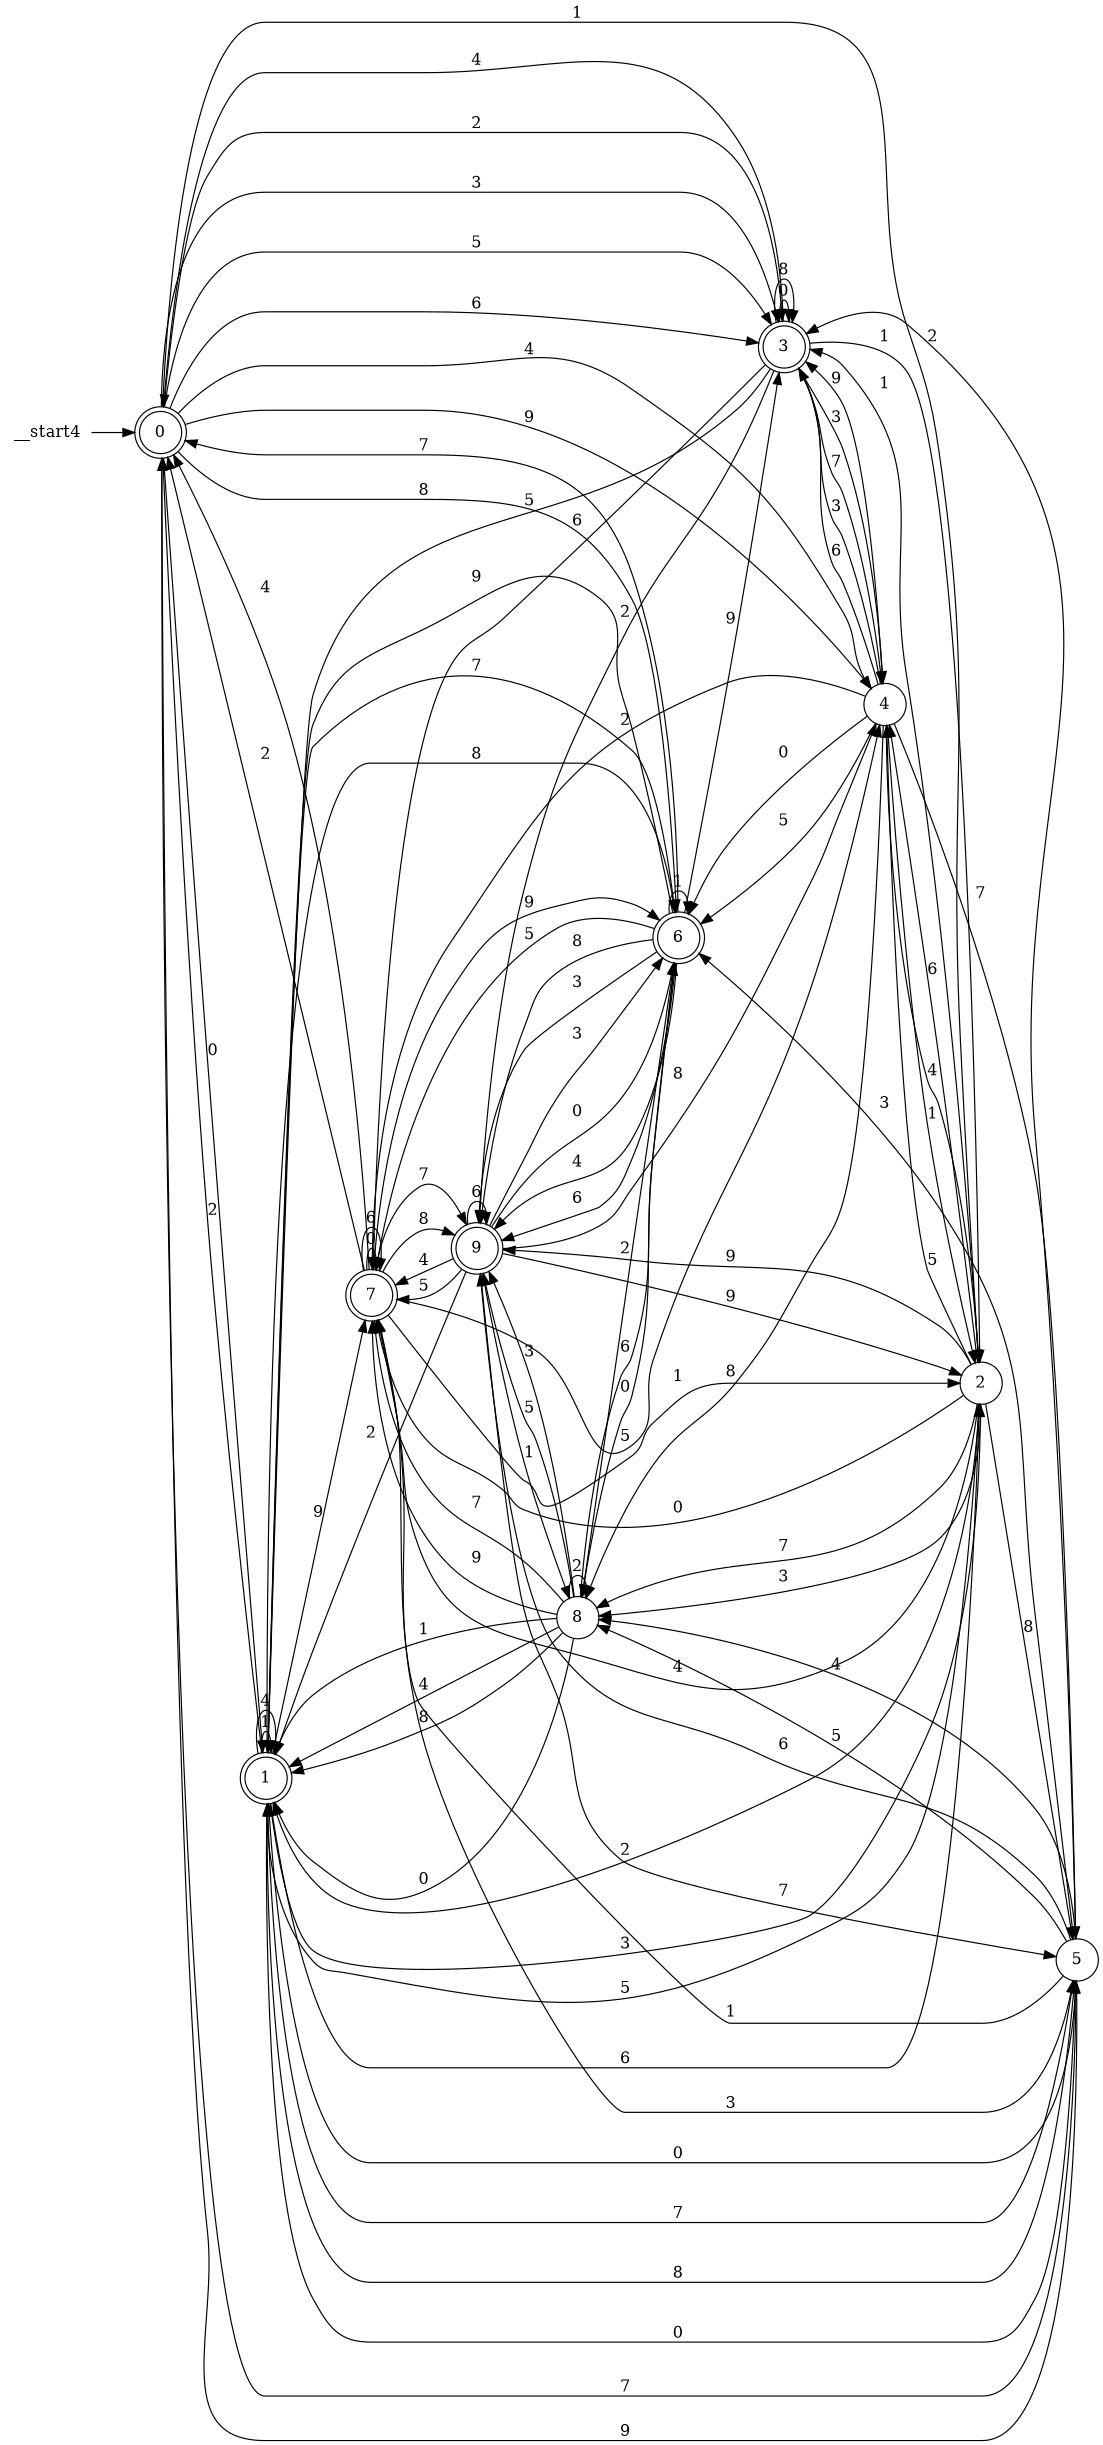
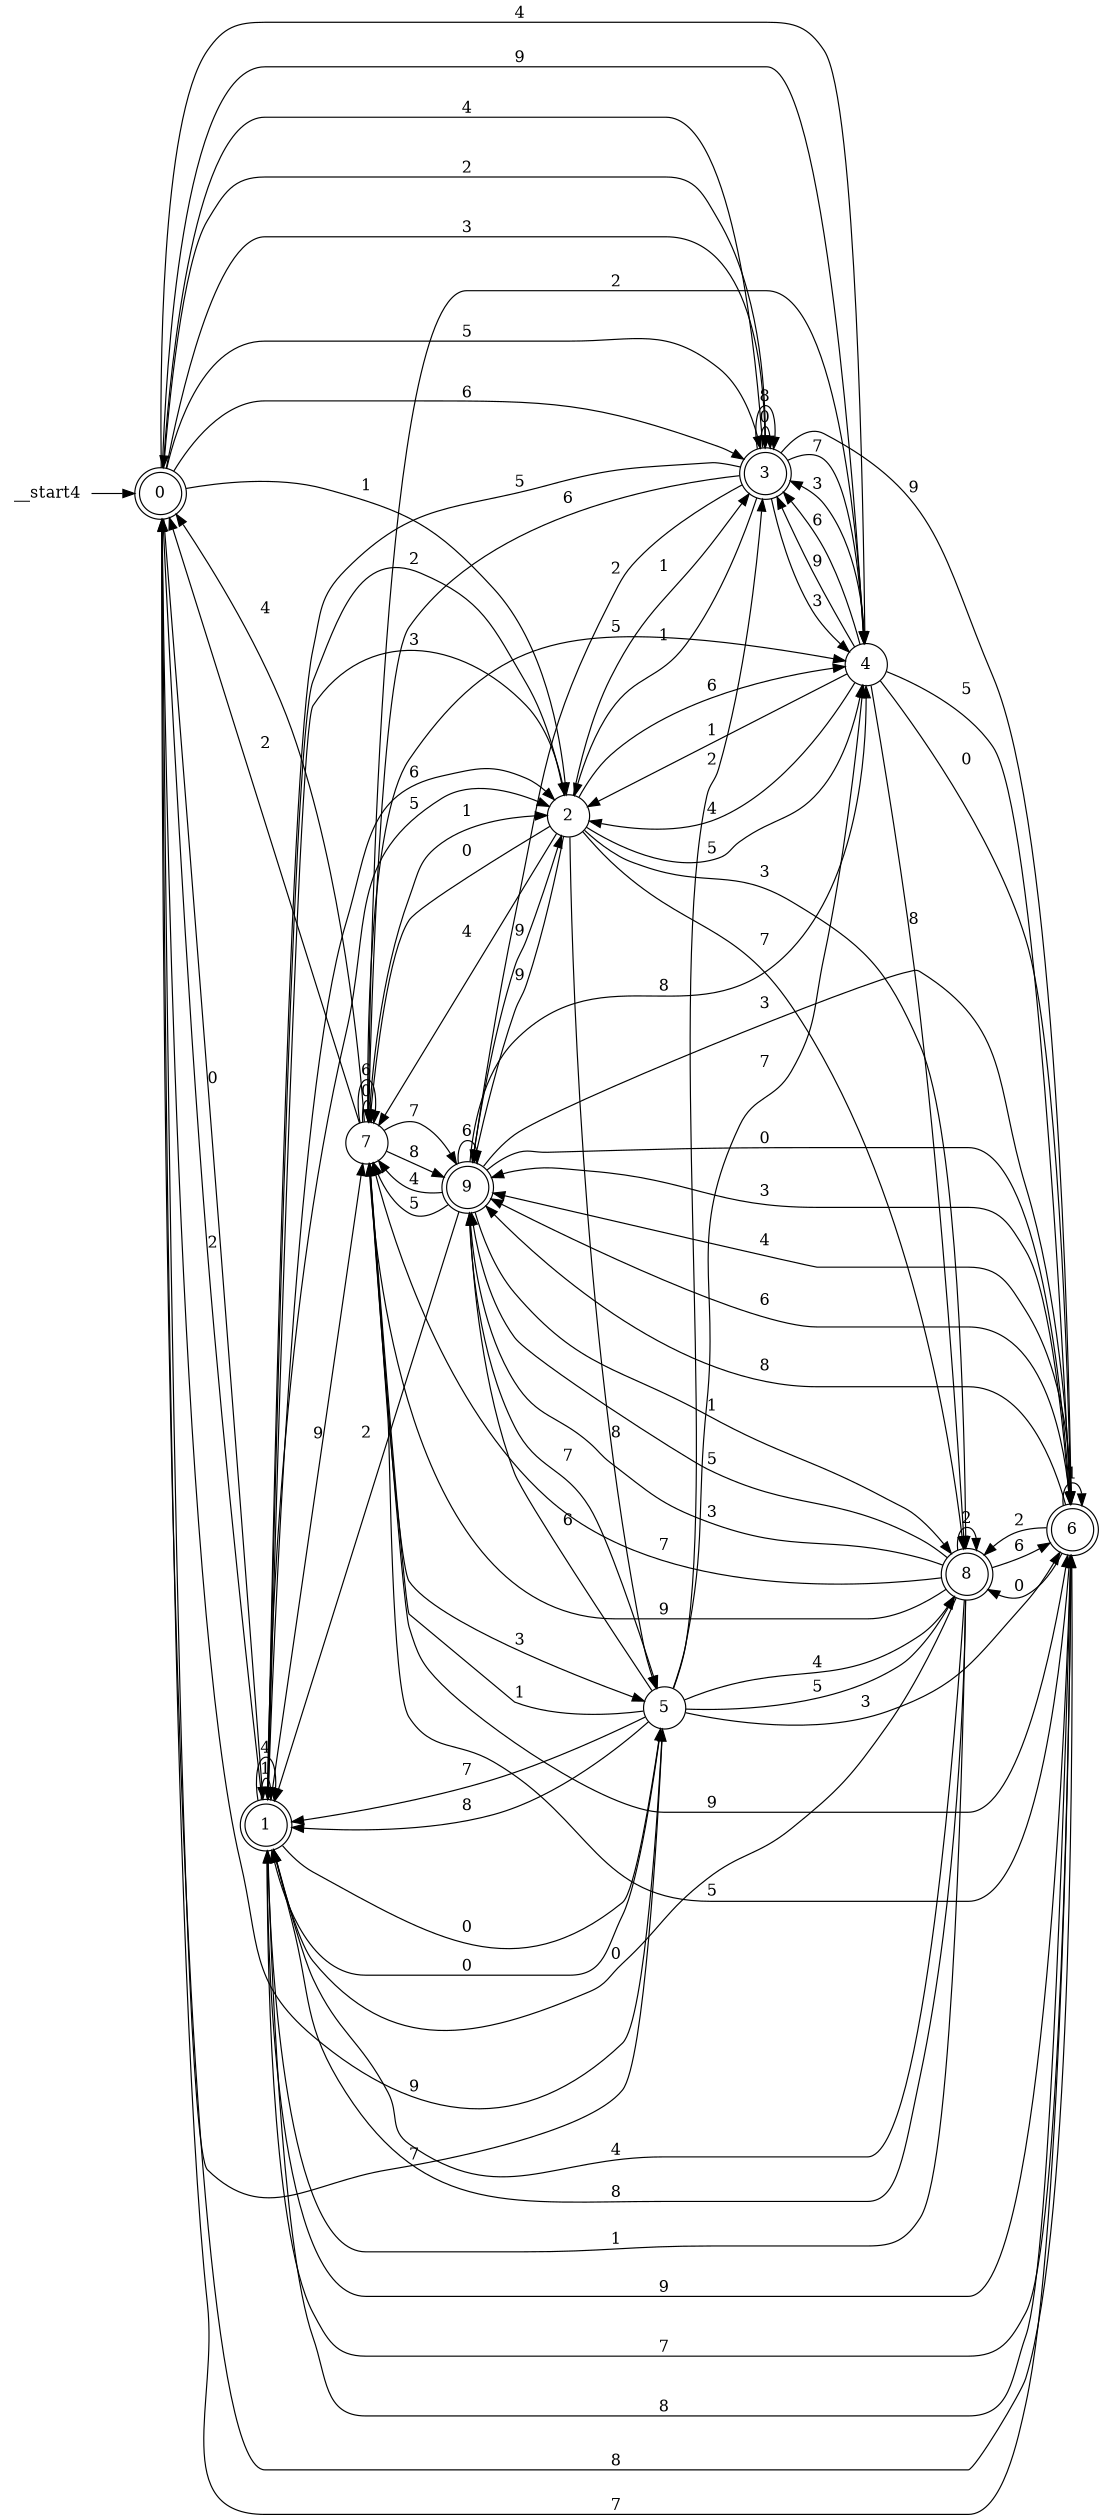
edge "6" -> "3": reversed
edge "4" -> "5": reversed
node "7": shape doublecircle -> circle
node "8": shape circle -> doublecircle
